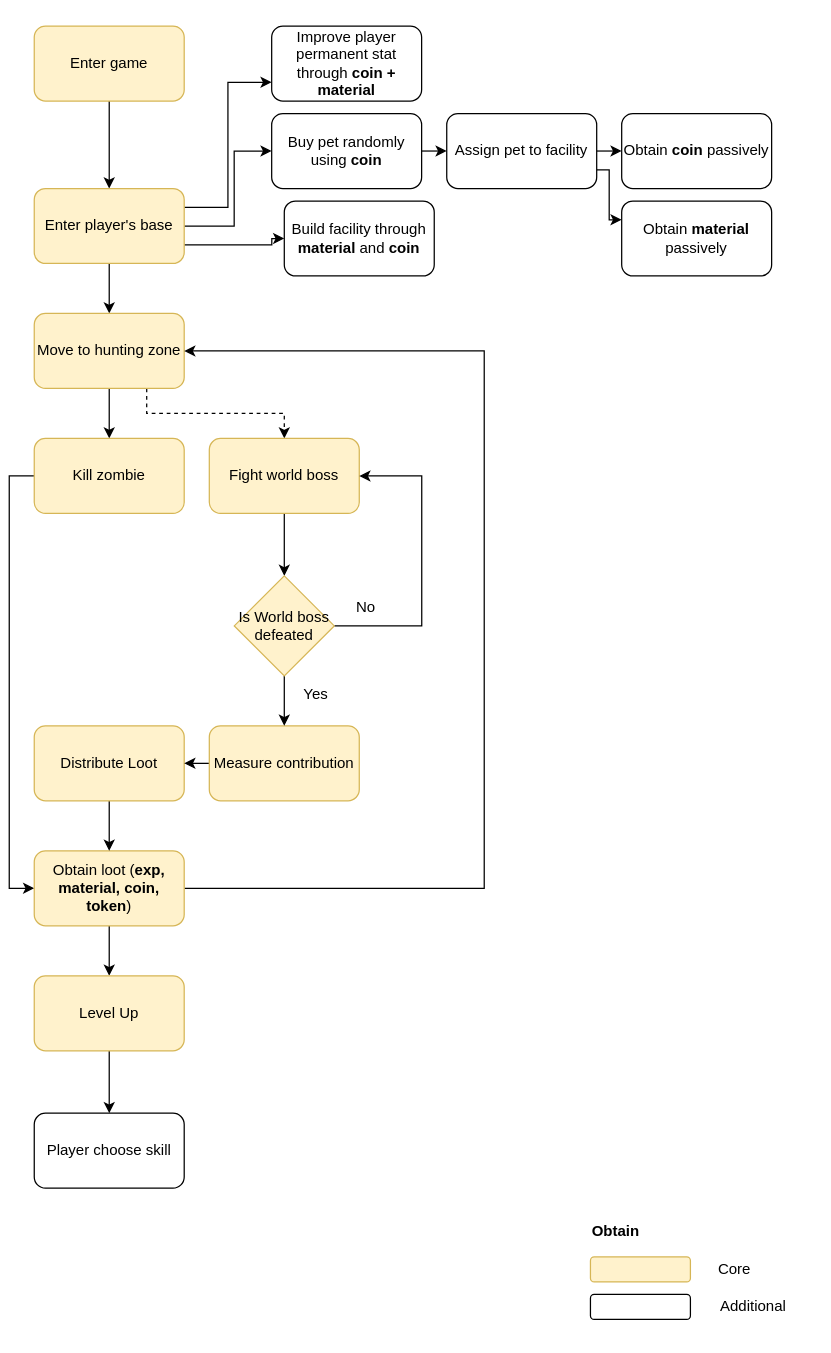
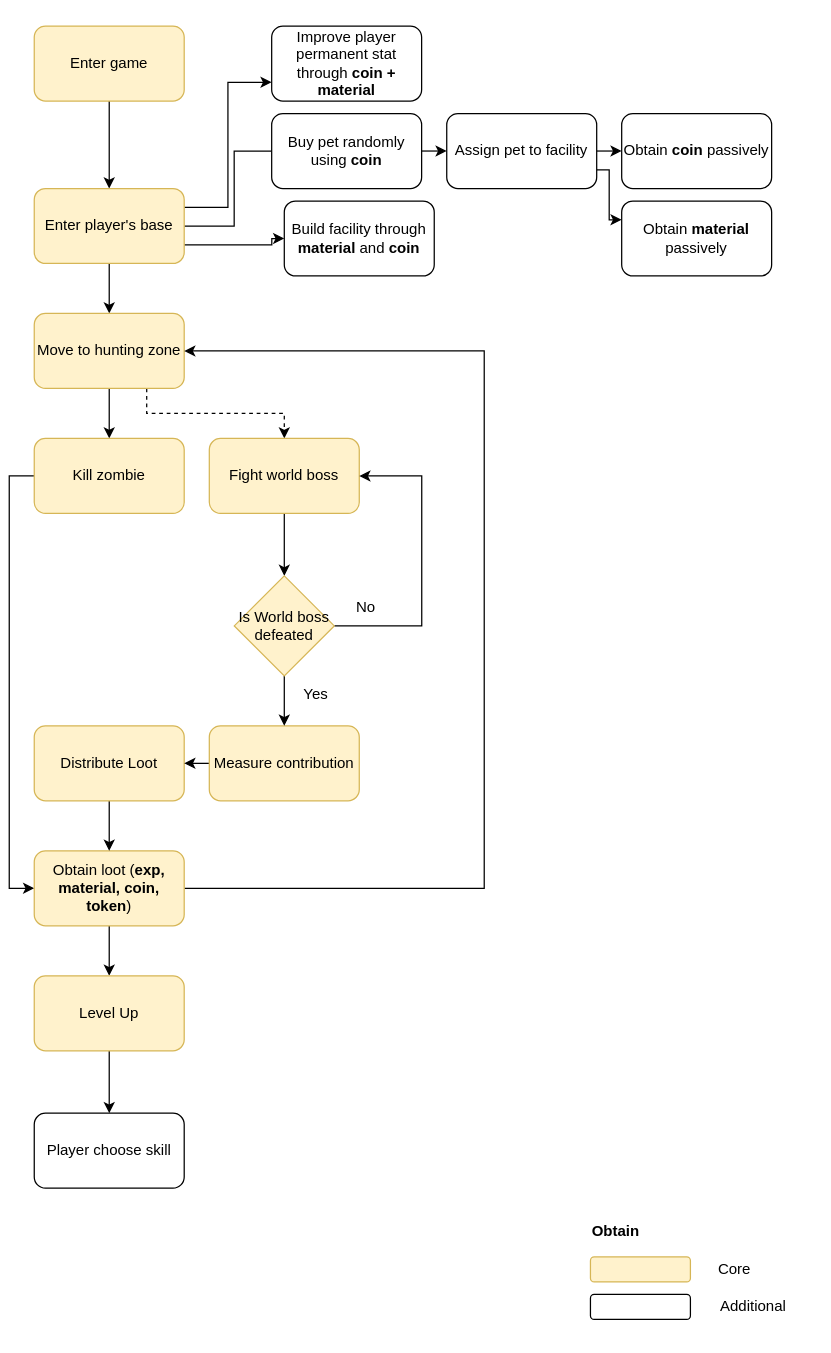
edge "Enter player's base" -> "Buy pet randomly using coin": arrowhead classic -> none
